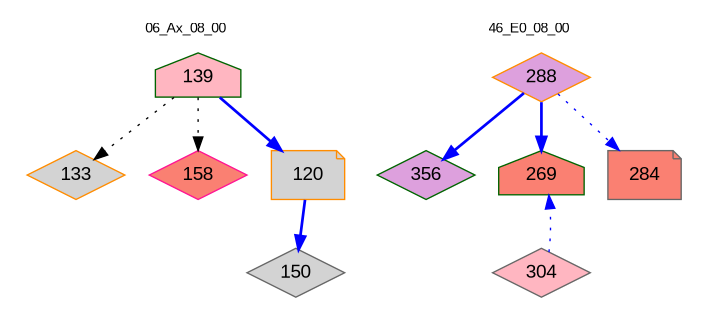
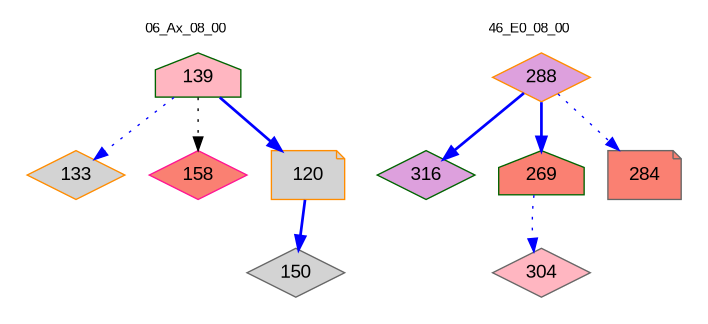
edge "139" -> "133": color black -> blue
node "356": label "356" -> "316"
edge "304" -> "269": reversed
